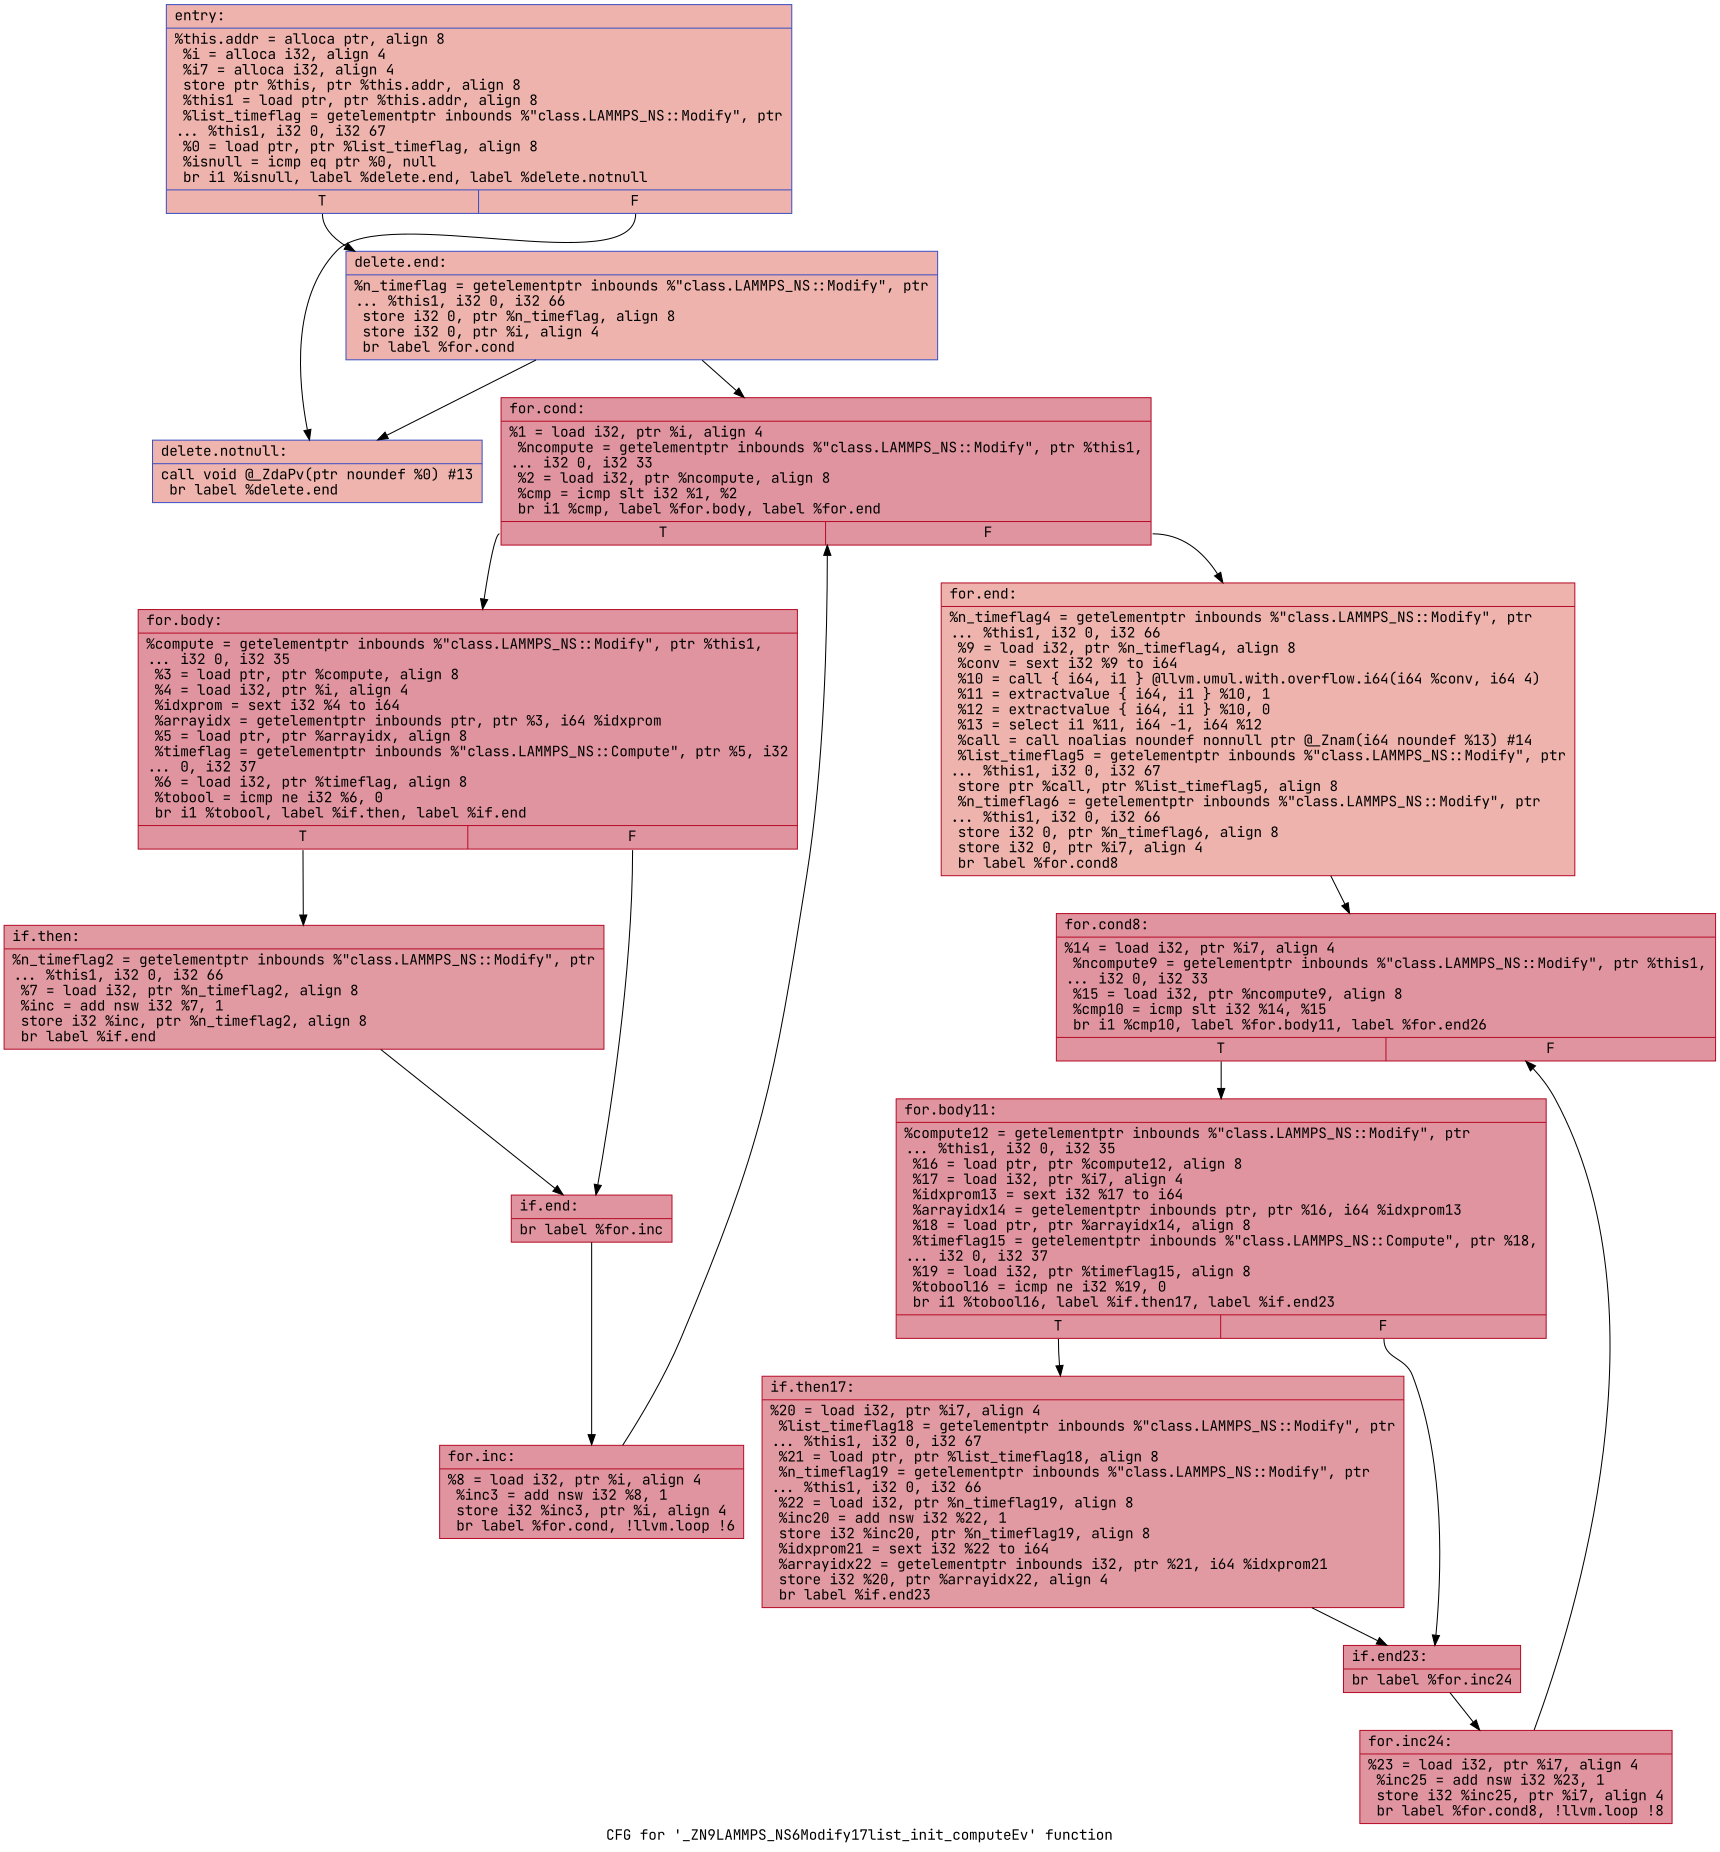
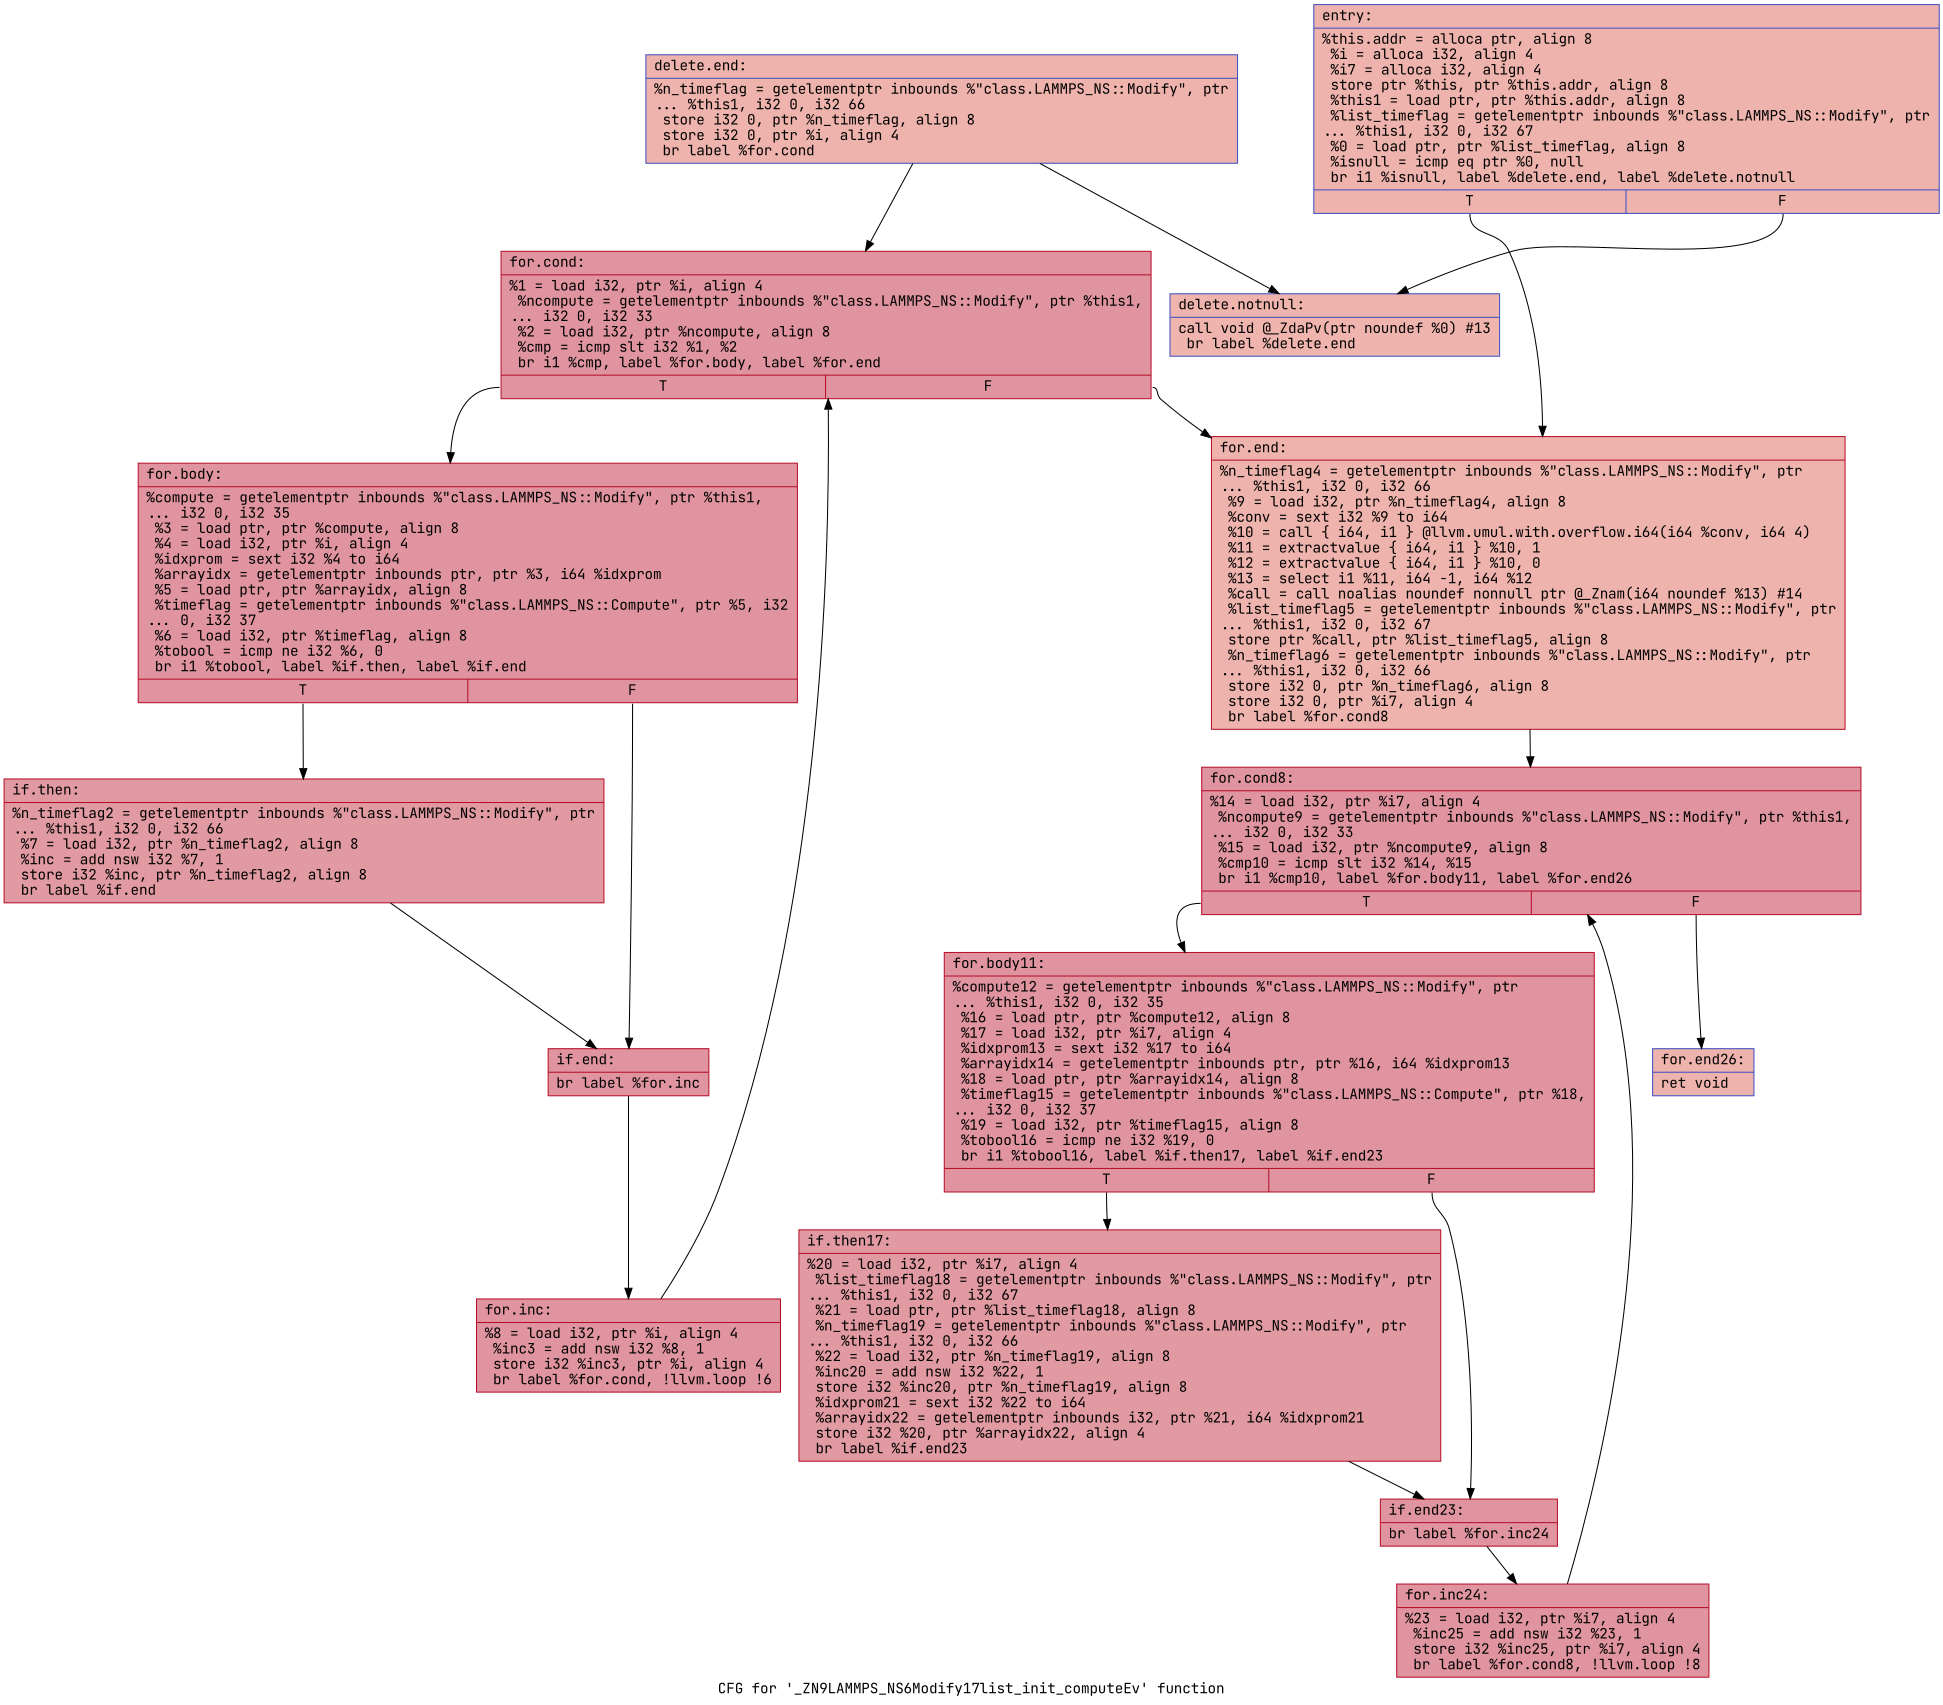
edge "entry:" -> "delete.end:": now "entry:" -> "for.end:"
node "for.end26:": added
